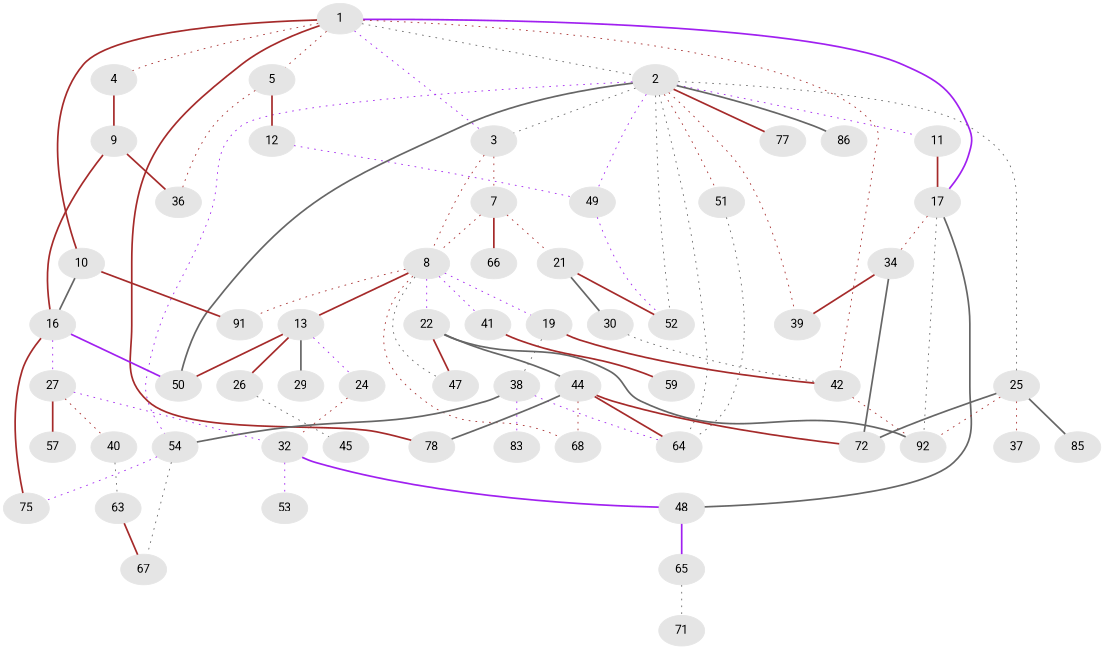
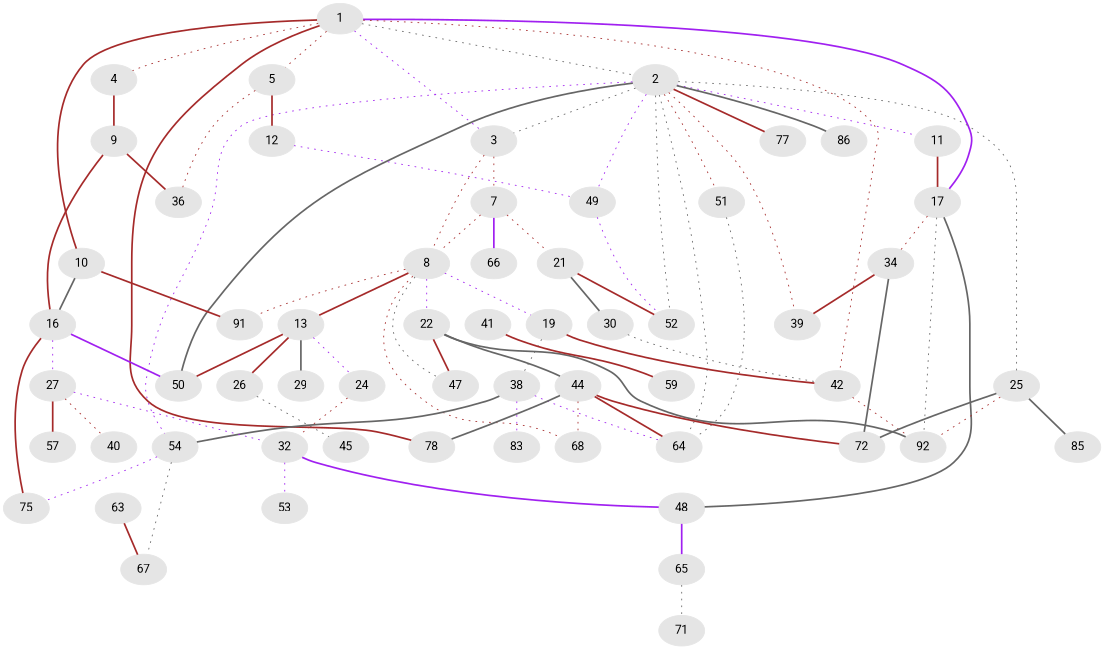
edge "7" -- "66": color brown -> purple
edge "8" -- "41": removed
node "37": removed
edge "40" -- "63": removed
